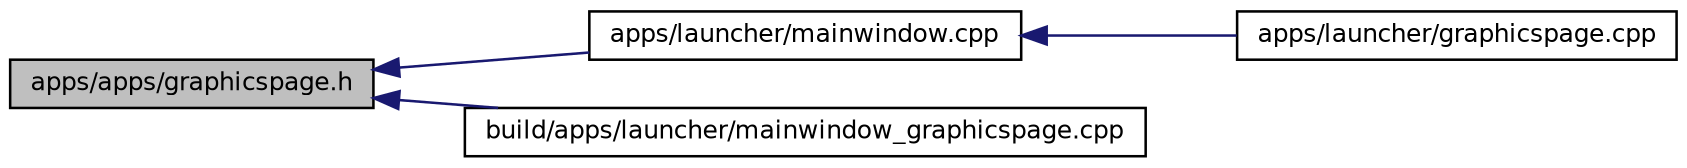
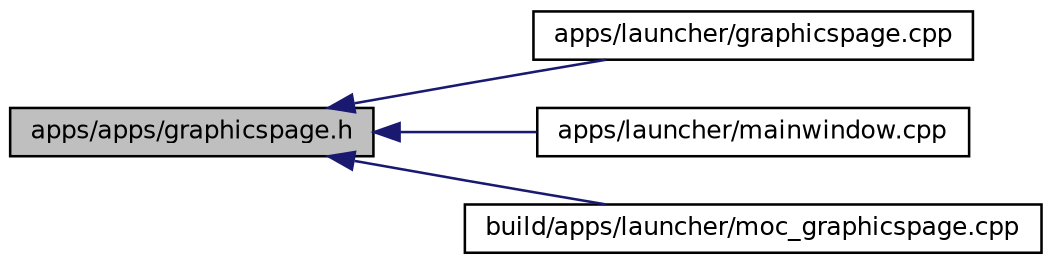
edge "apps/launcher/graphicspage.cpp" -> "apps/launcher/mainwindow.cpp": now "apps/launcher/graphicspage.cpp" -> "apps/apps/graphicspage.h"
node "build/apps/launcher/mainwindow_graphicspage.cpp": label "build/apps/launcher/mainwindow_graphicspage.cpp" -> "build/apps/launcher/moc_graphicspage.cpp"
